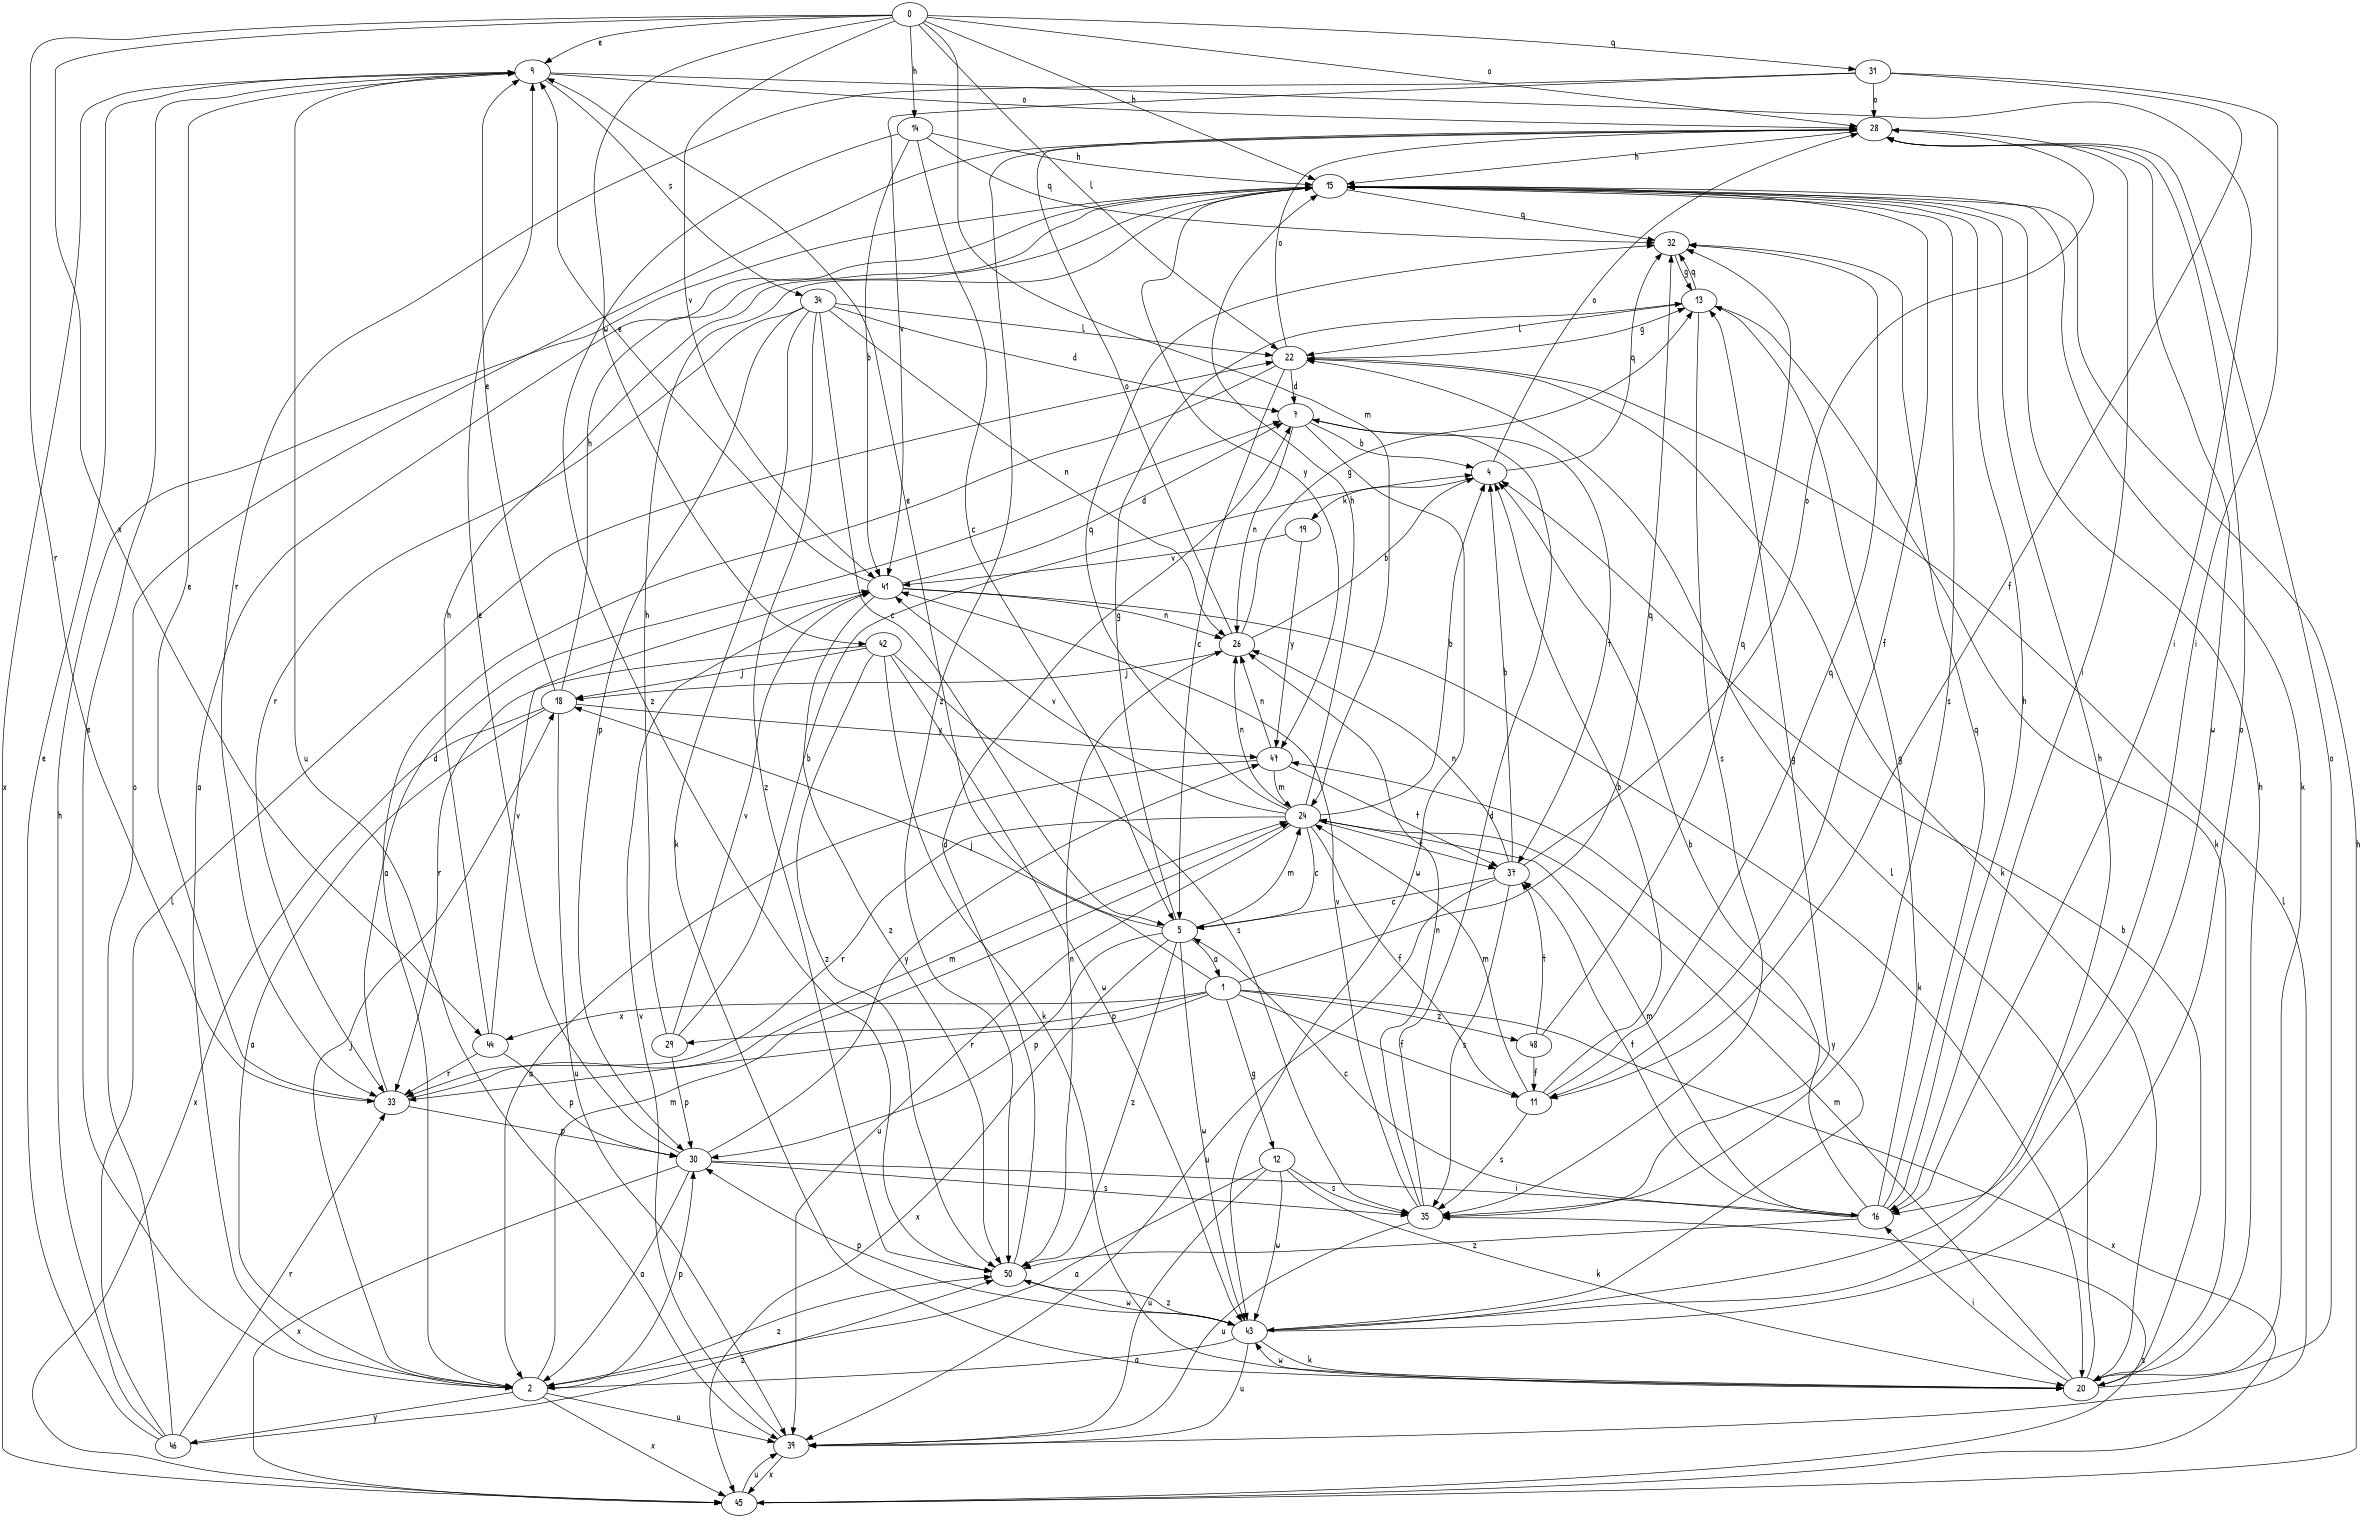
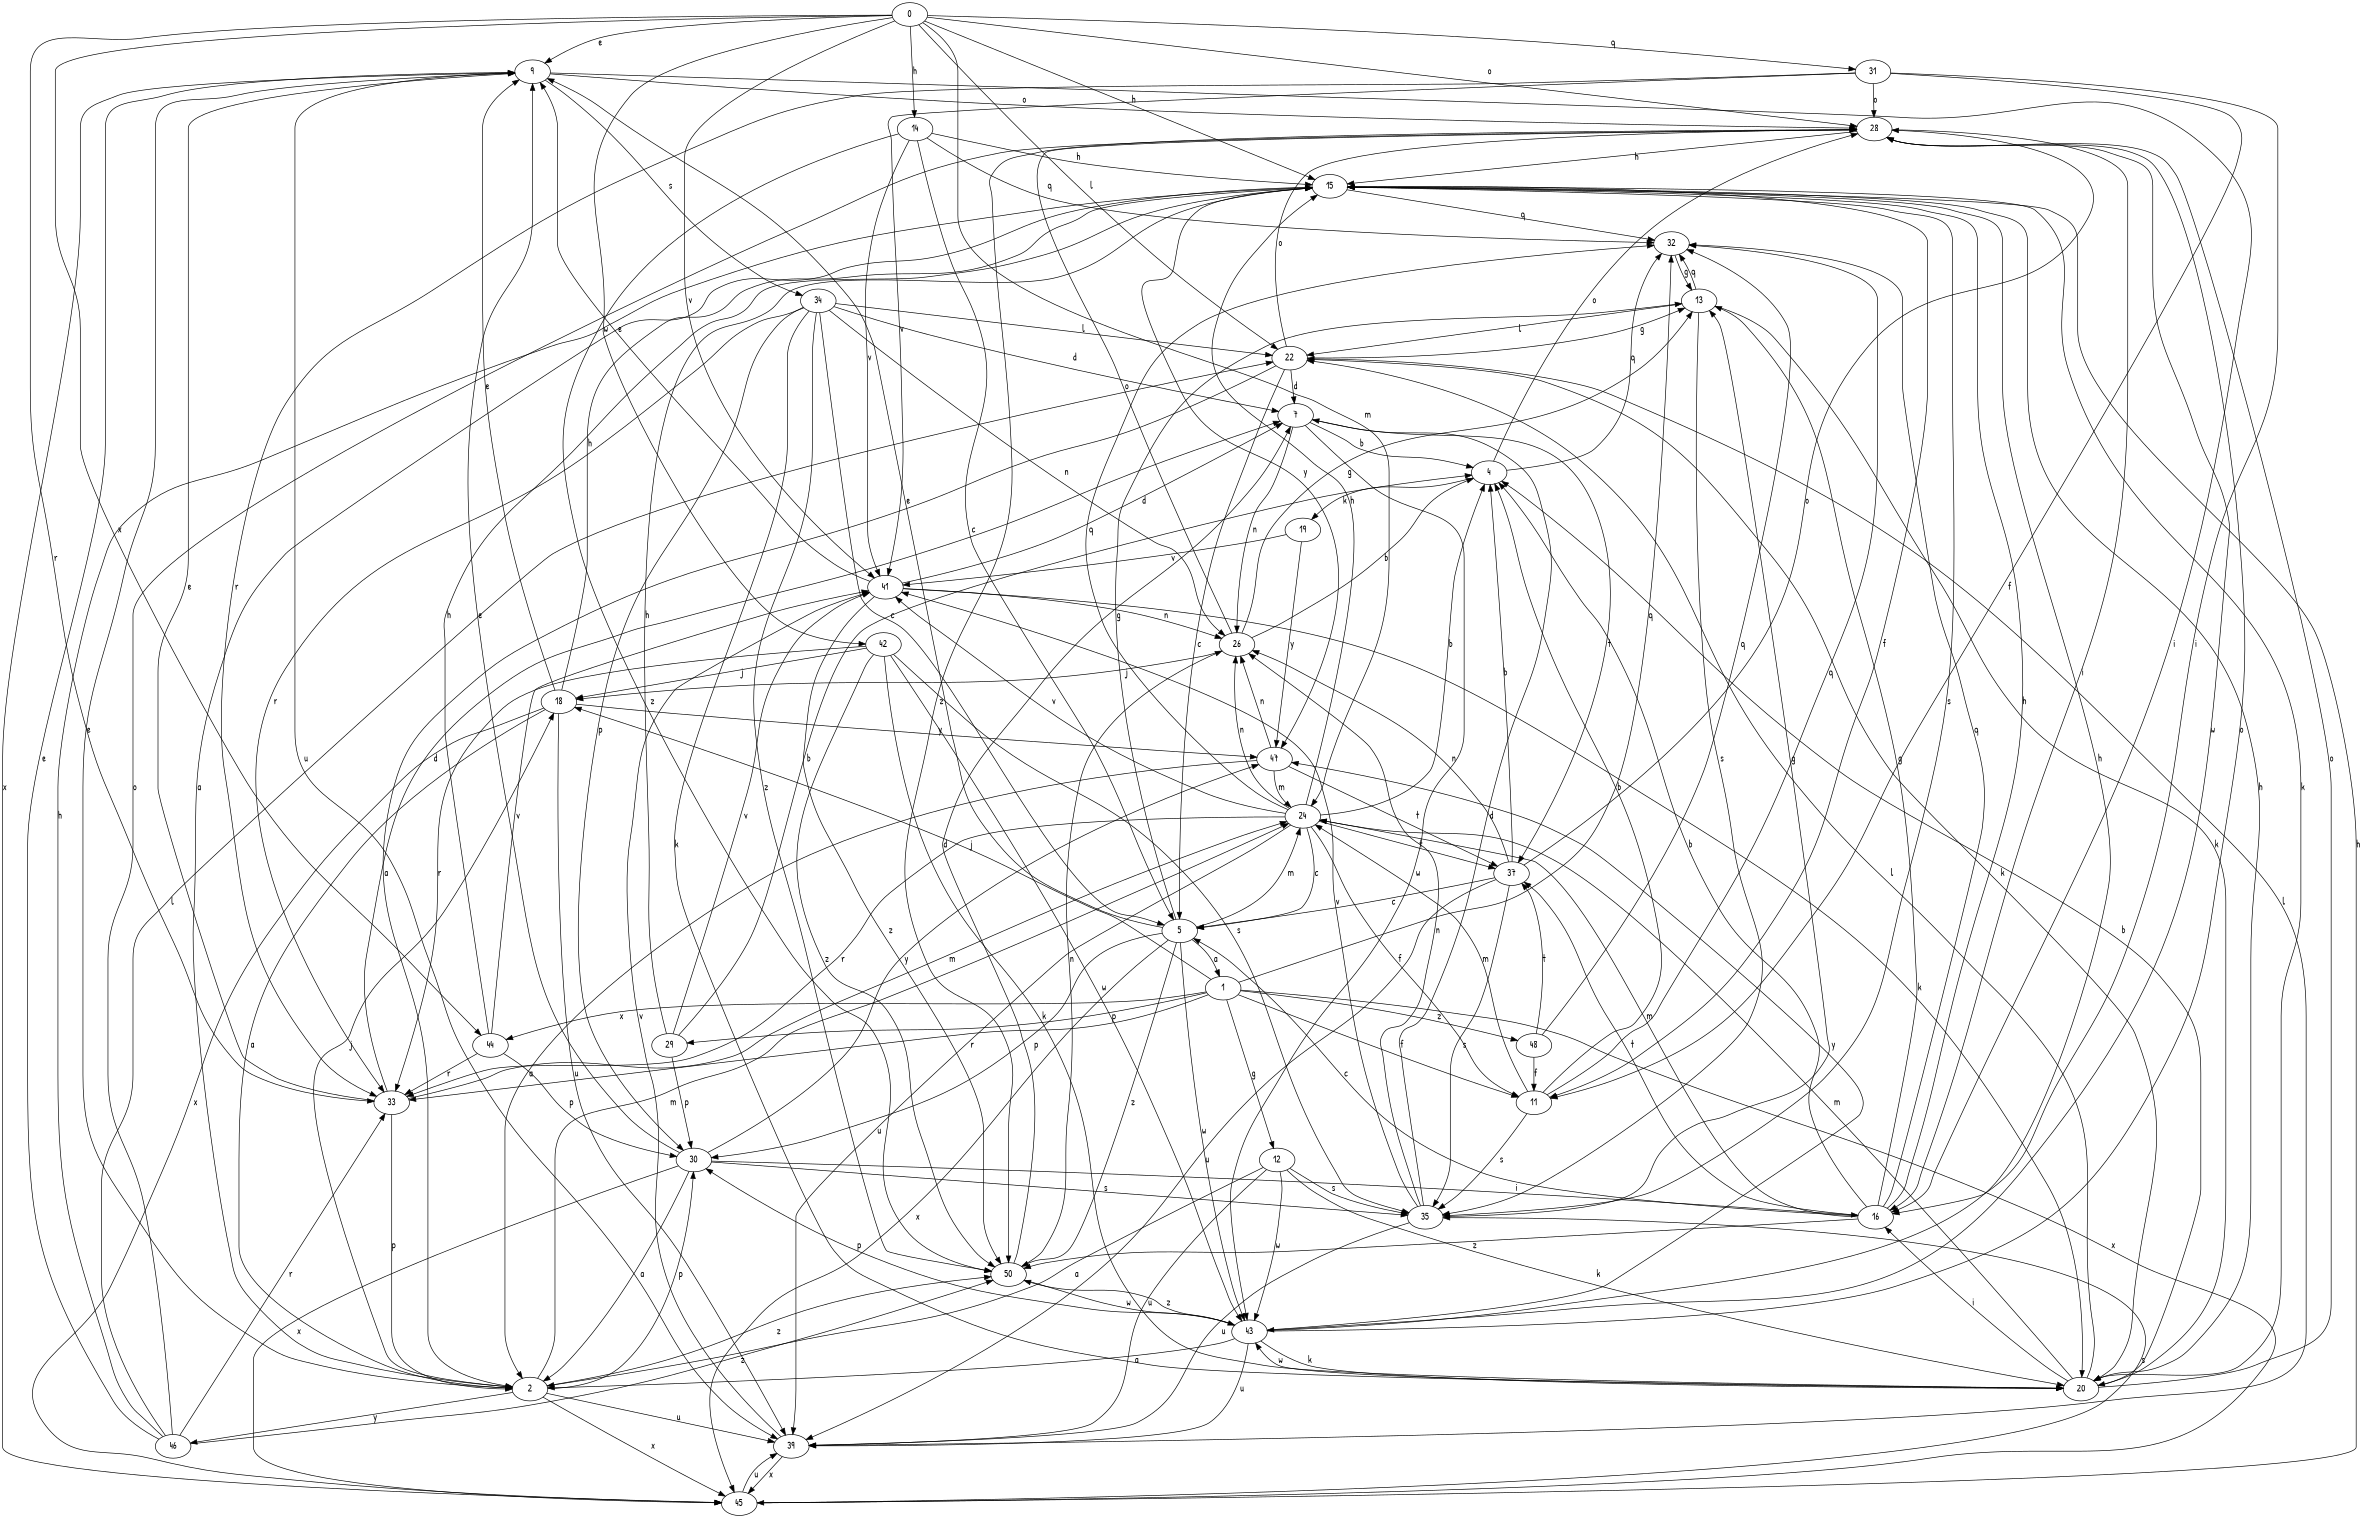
edge "14" -> "41": label "b" -> "v"
edge "33" -> "30": now "33" -> "2"
